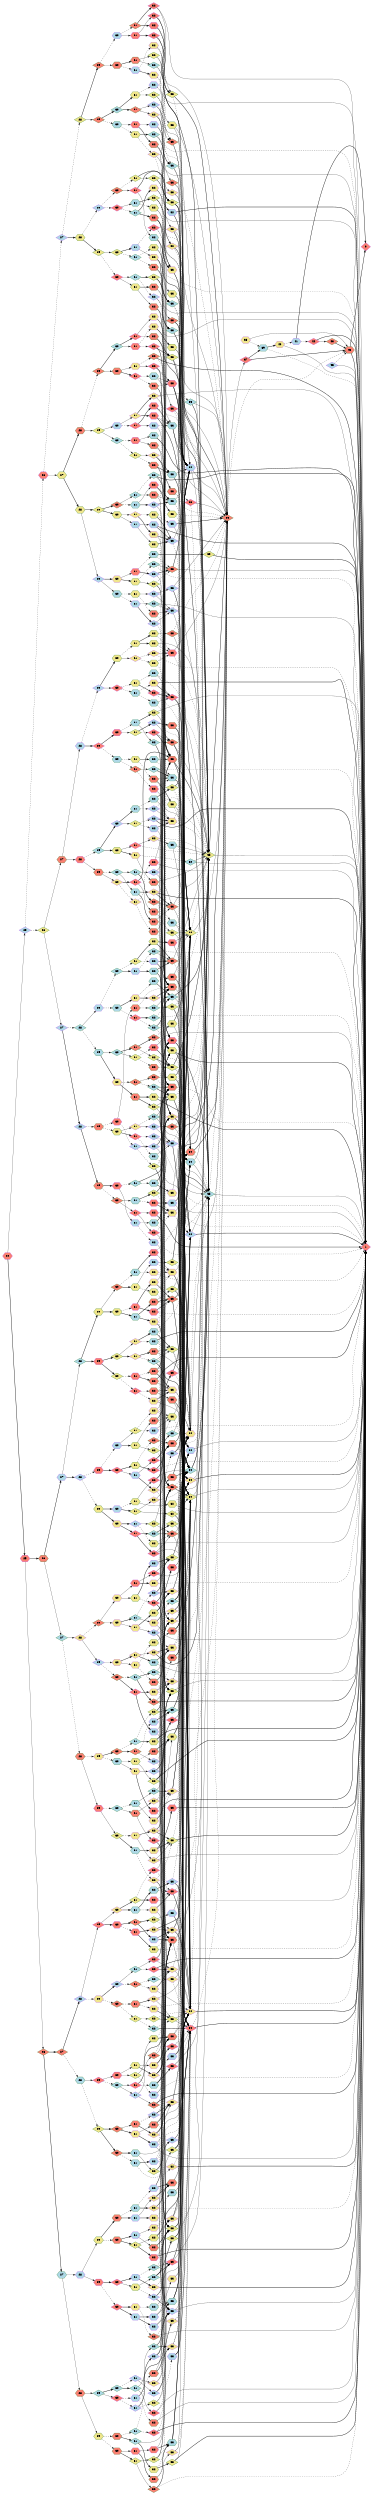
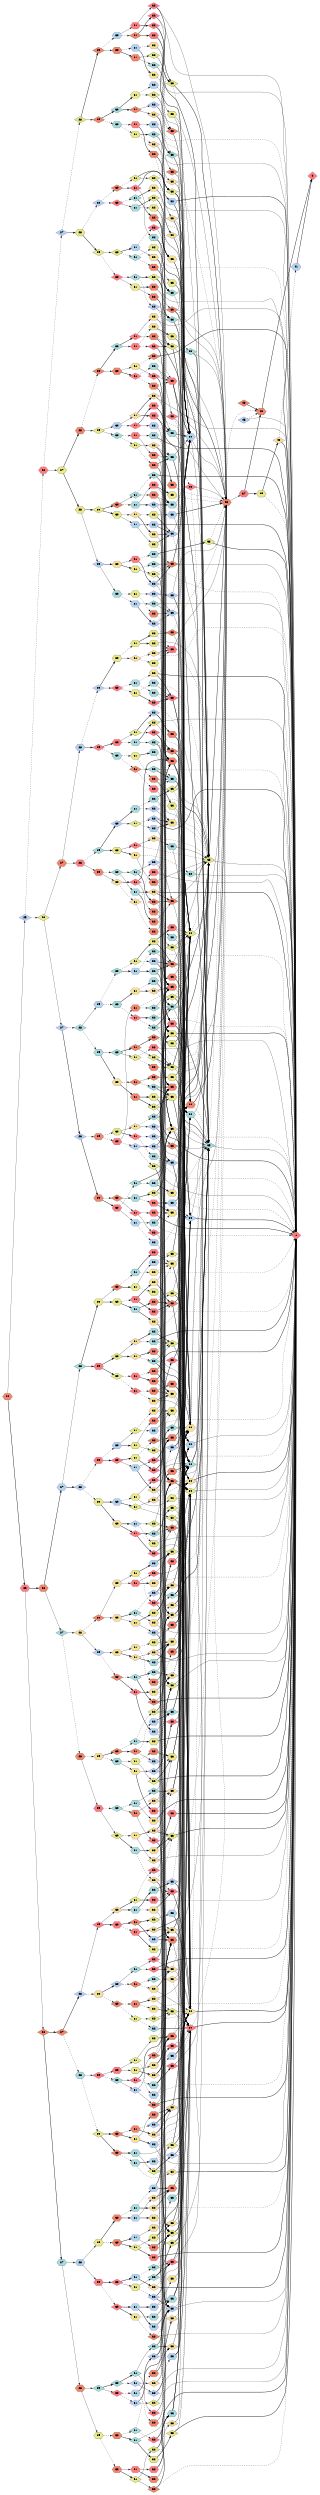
node "38": removed
node "42": removed
node "40": shape hexagon -> diamond
node "39": fillcolor lightblue -> khaki
node "37": shape diamond -> hexagon
node "36": shape diamond -> hexagon
edge "40" -> "1": style solid -> bold
edge "48" -> "1": removed
node "24": color purple -> darkgreen
